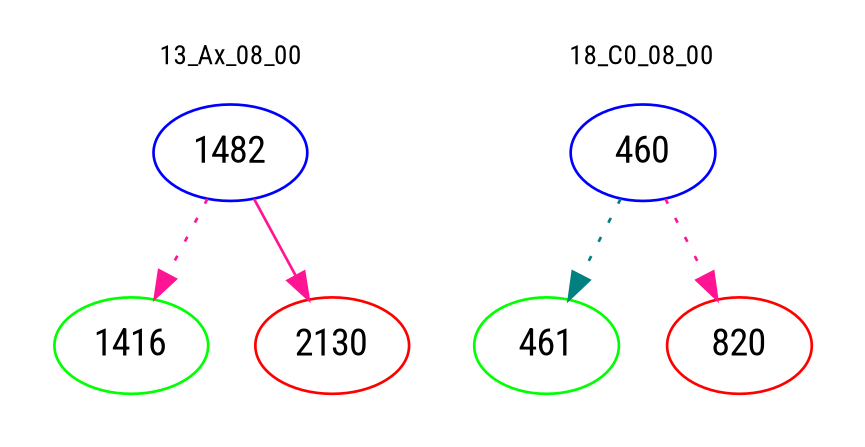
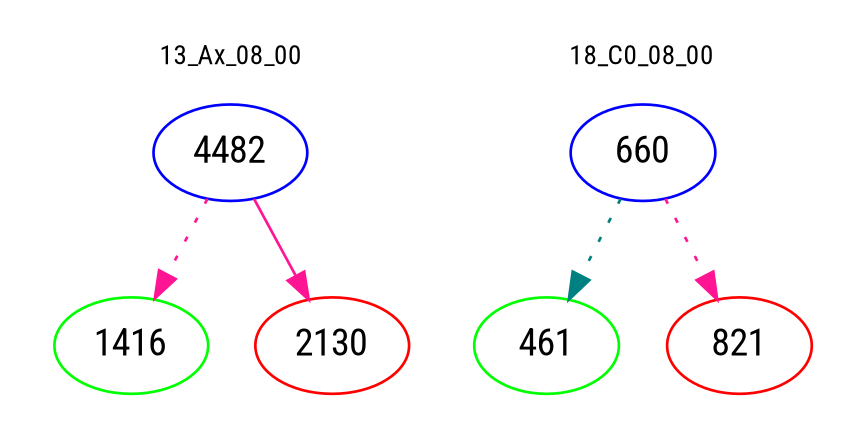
node "1482": label "1482" -> "4482"
node "460": label "460" -> "660"
node "820": label "820" -> "821"
